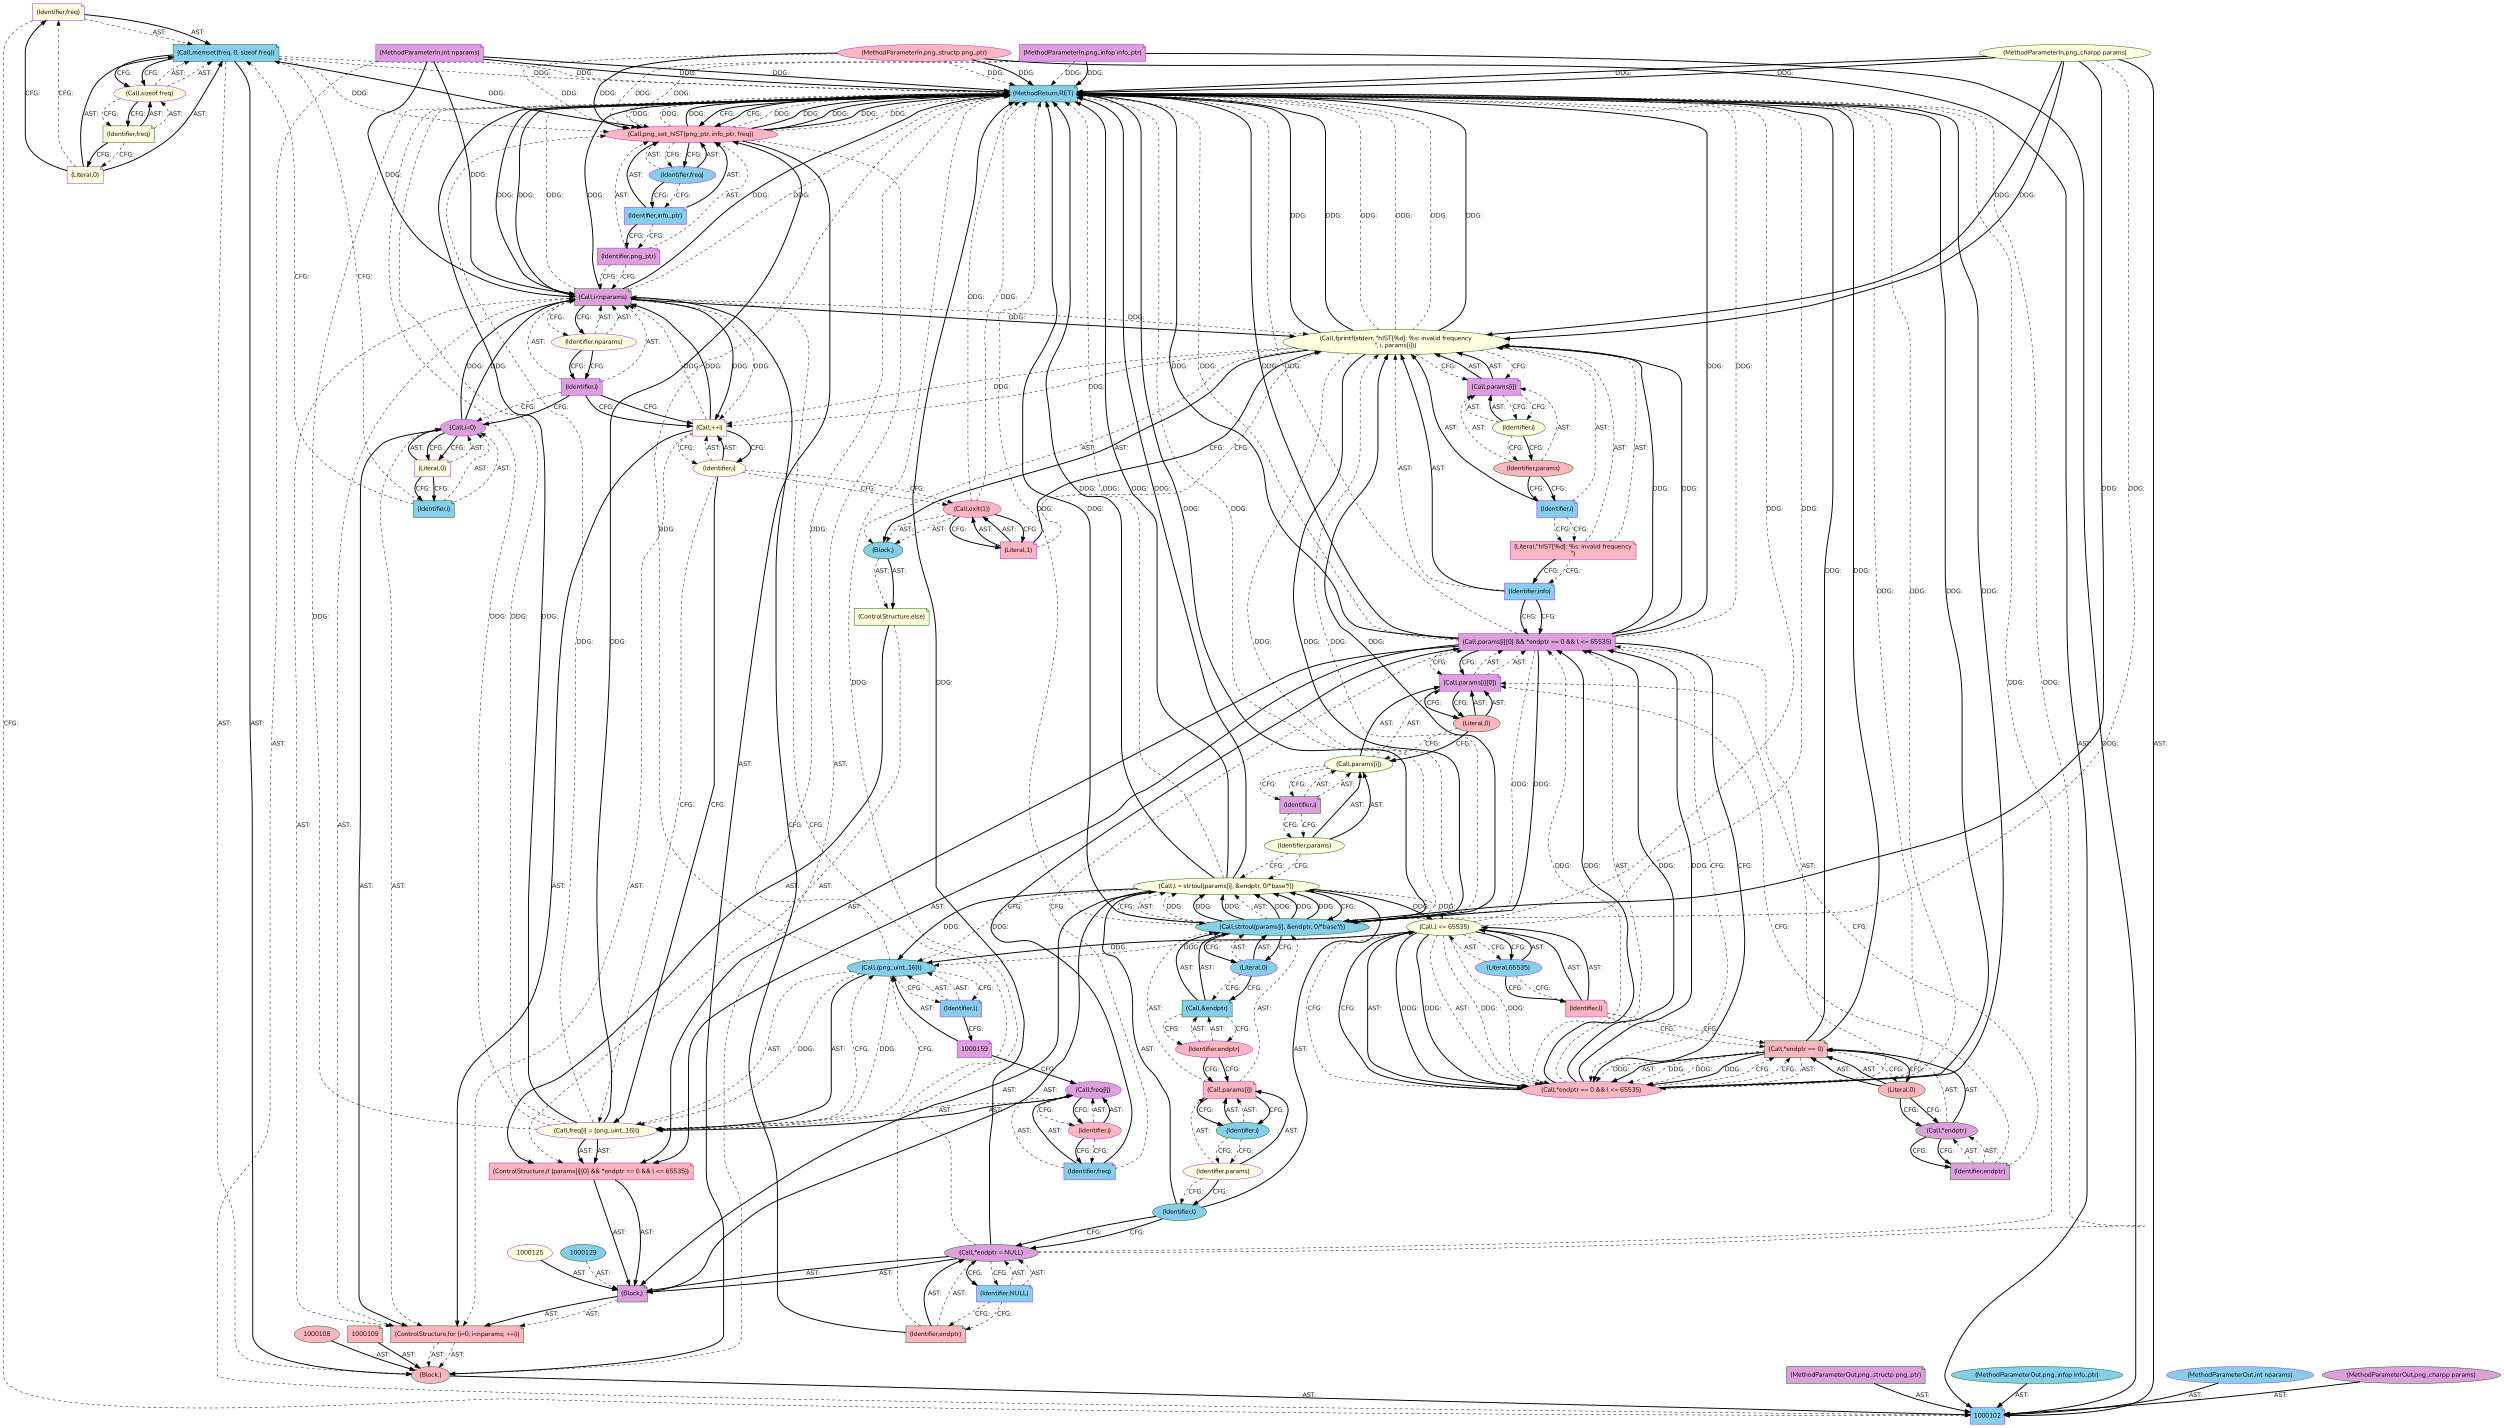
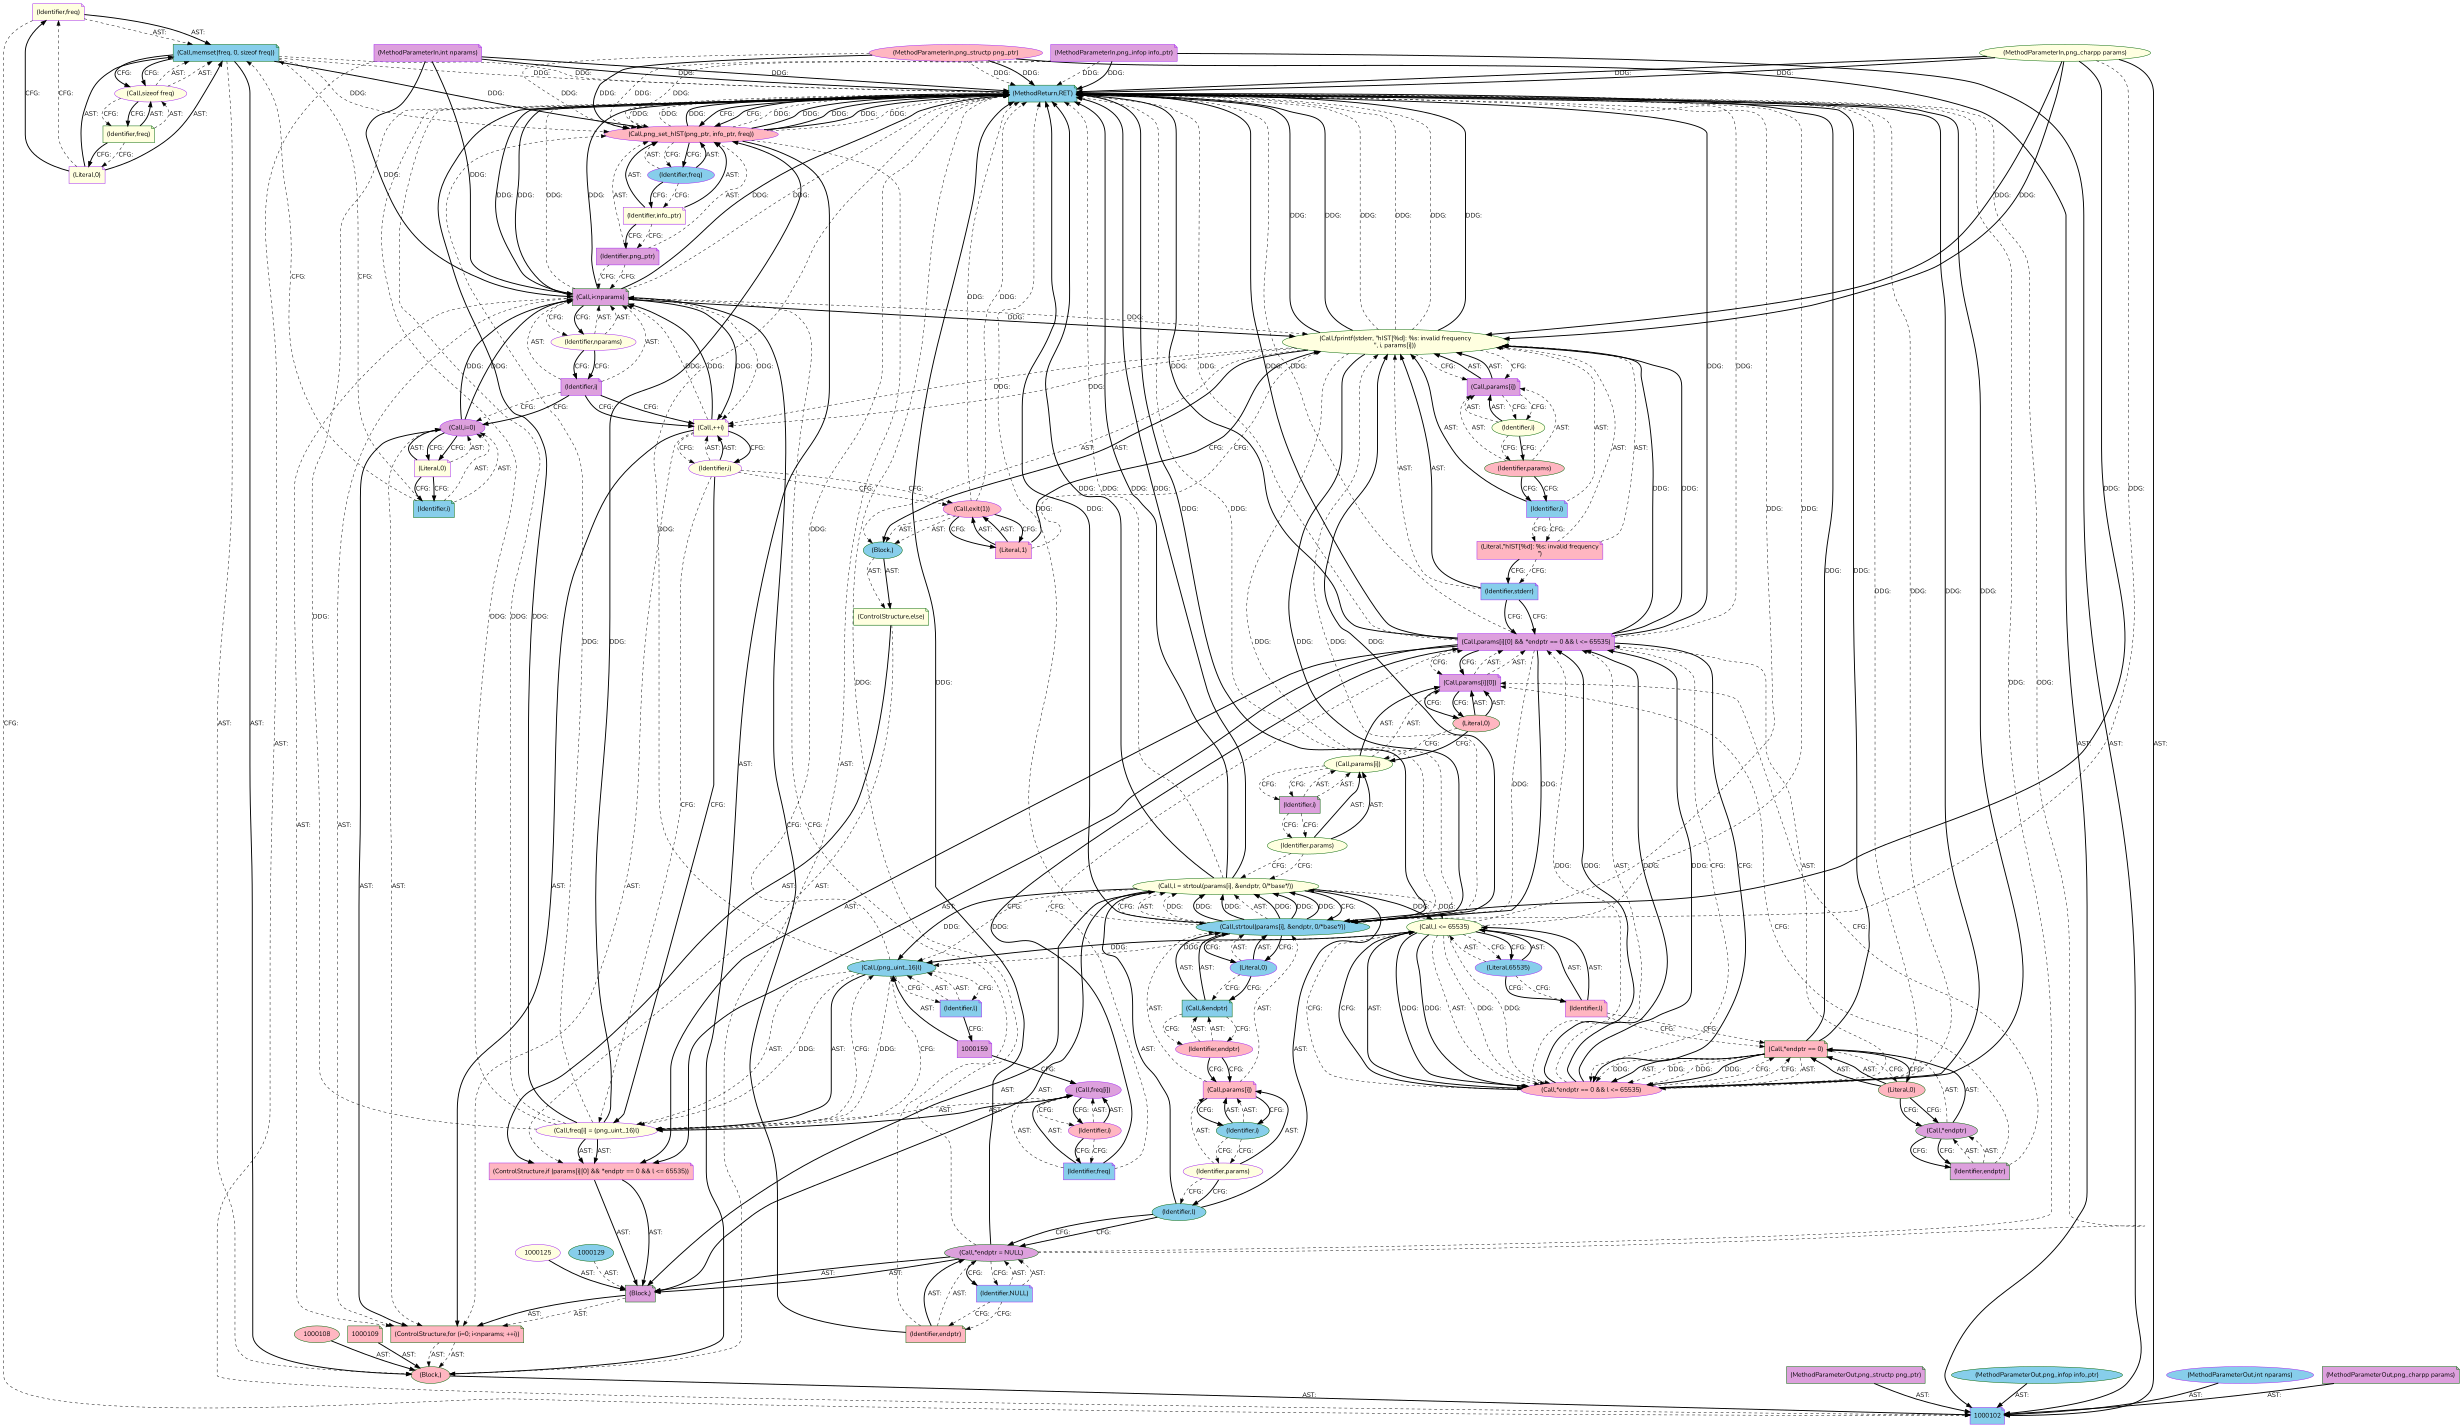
node "(Identifier,info_ptr)": fillcolor skyblue -> lightyellow
node "(Identifier,info)": label "(Identifier,info)" -> "(Identifier,stderr)"
edge "(MethodParameterIn,png_infop info_ptr)" -> "1000102": label "DDG: " -> "AST: "
node "(MethodParameterOut,png_charpp params)": shape ellipse -> note
